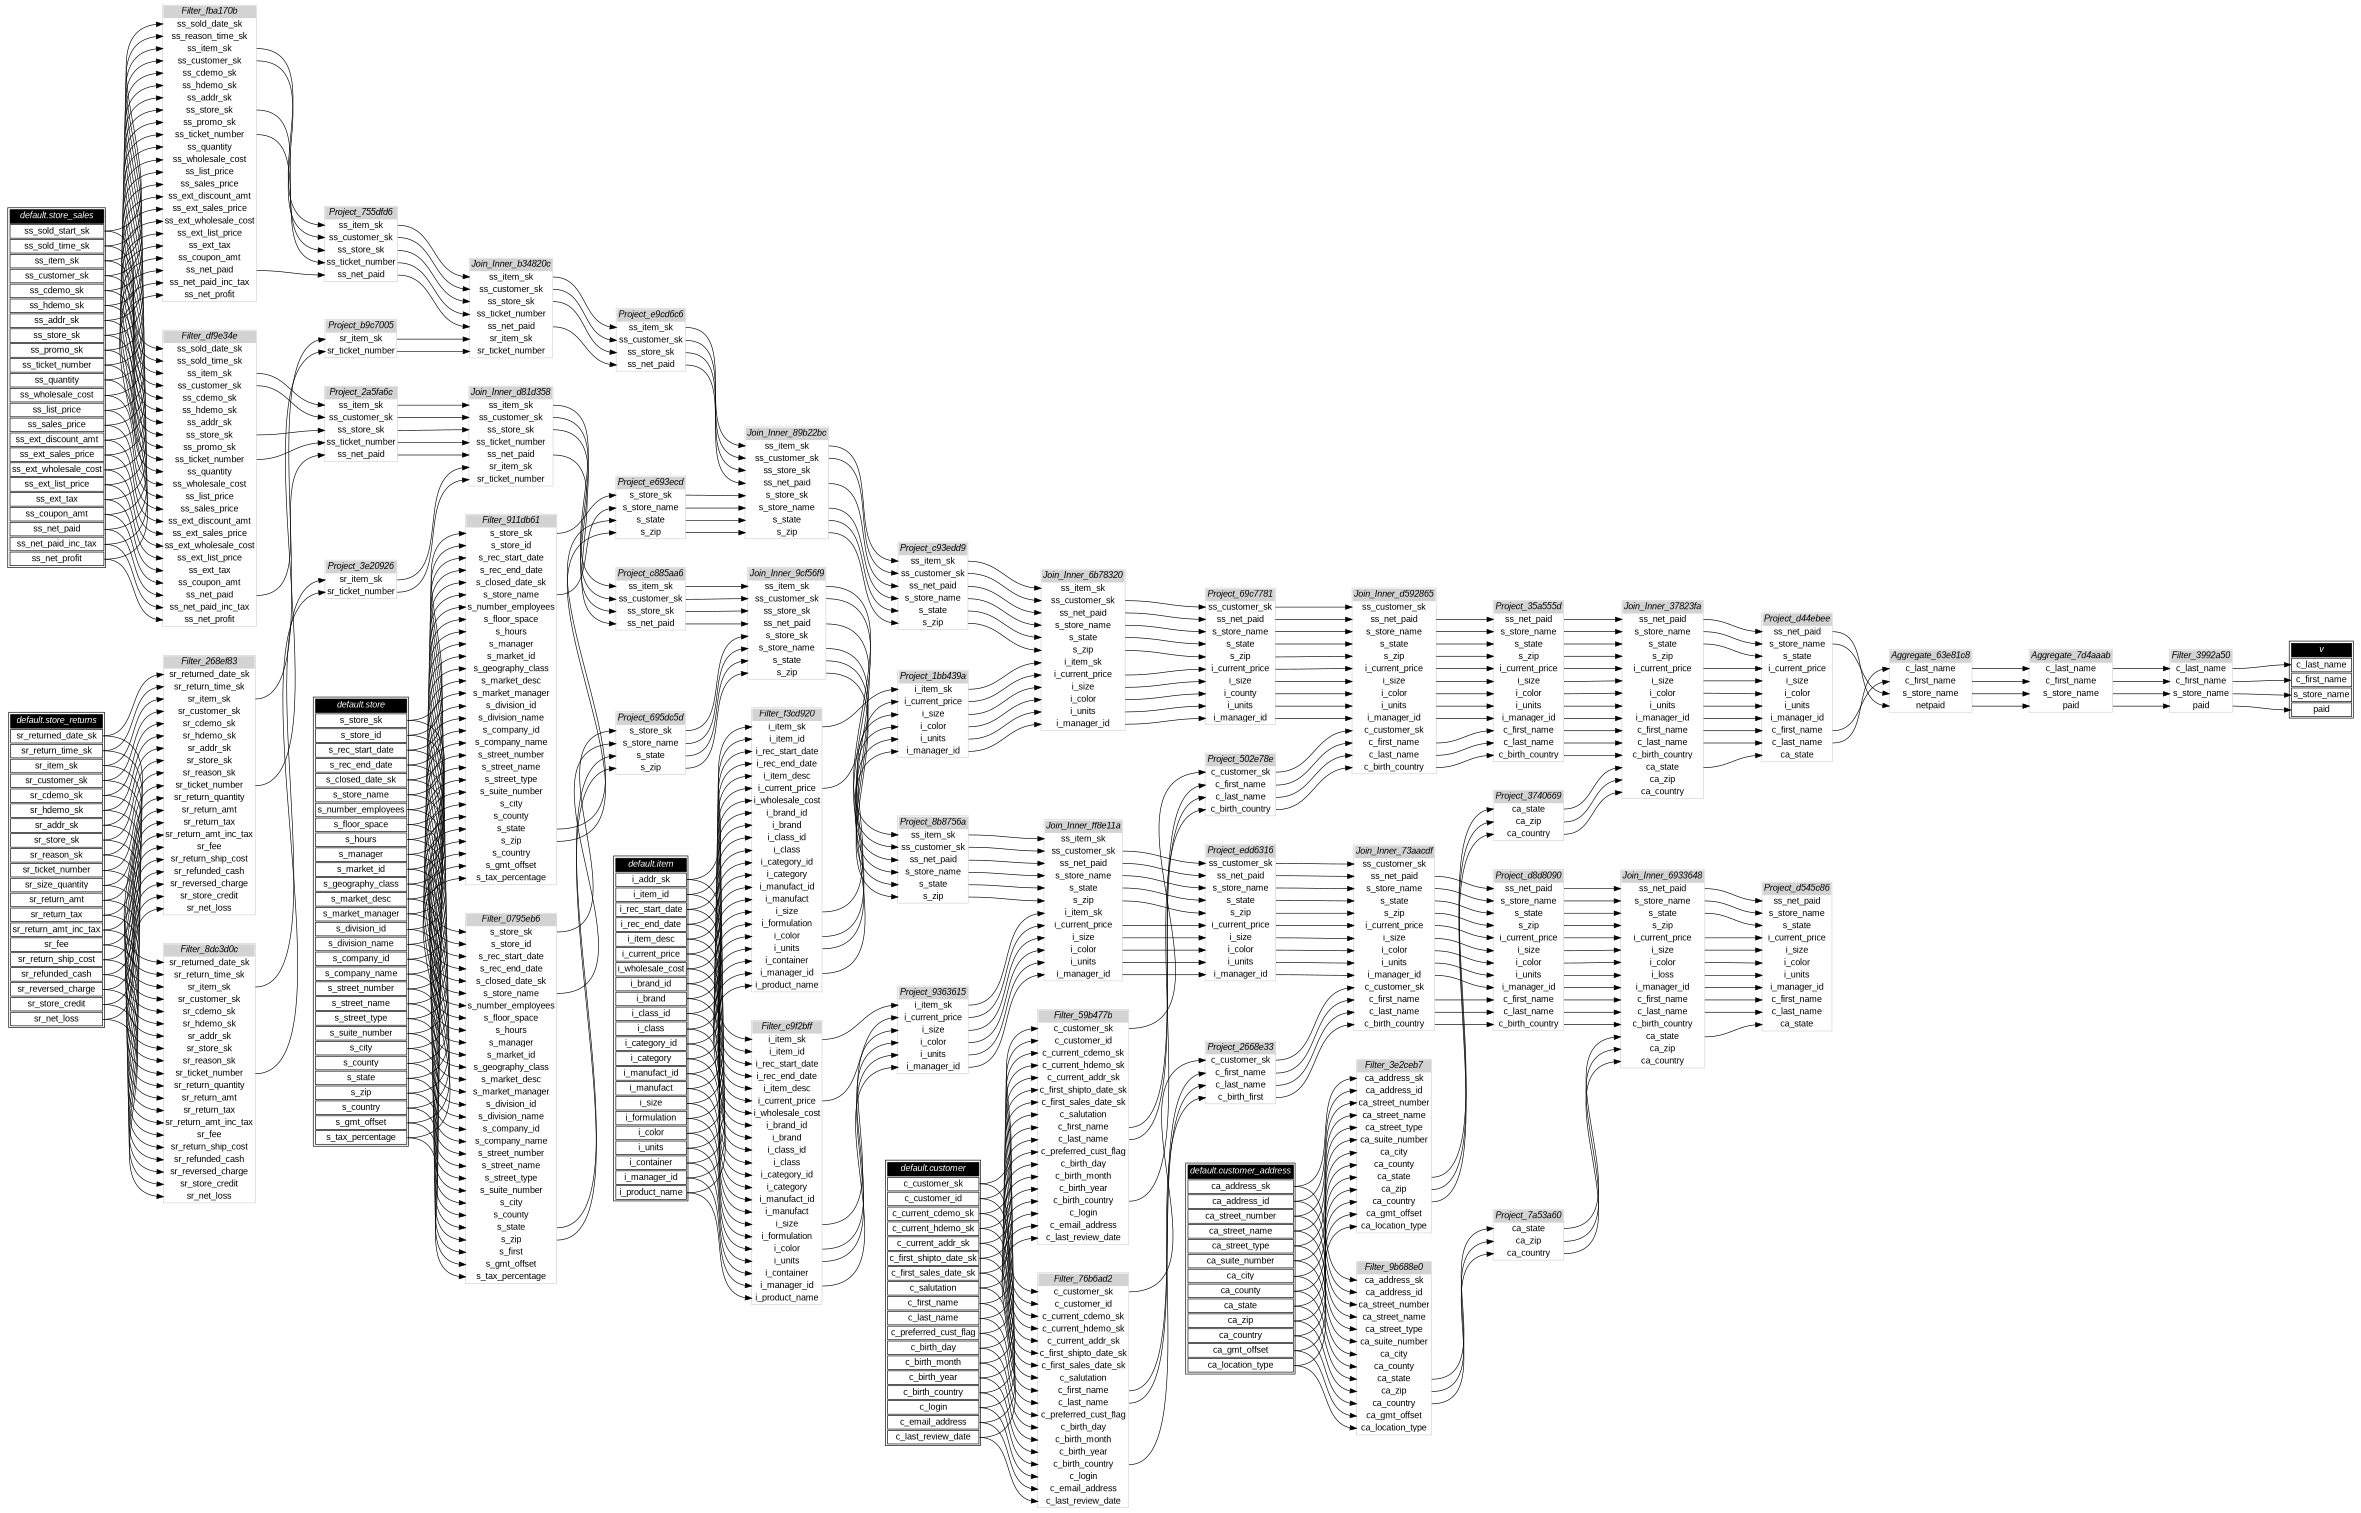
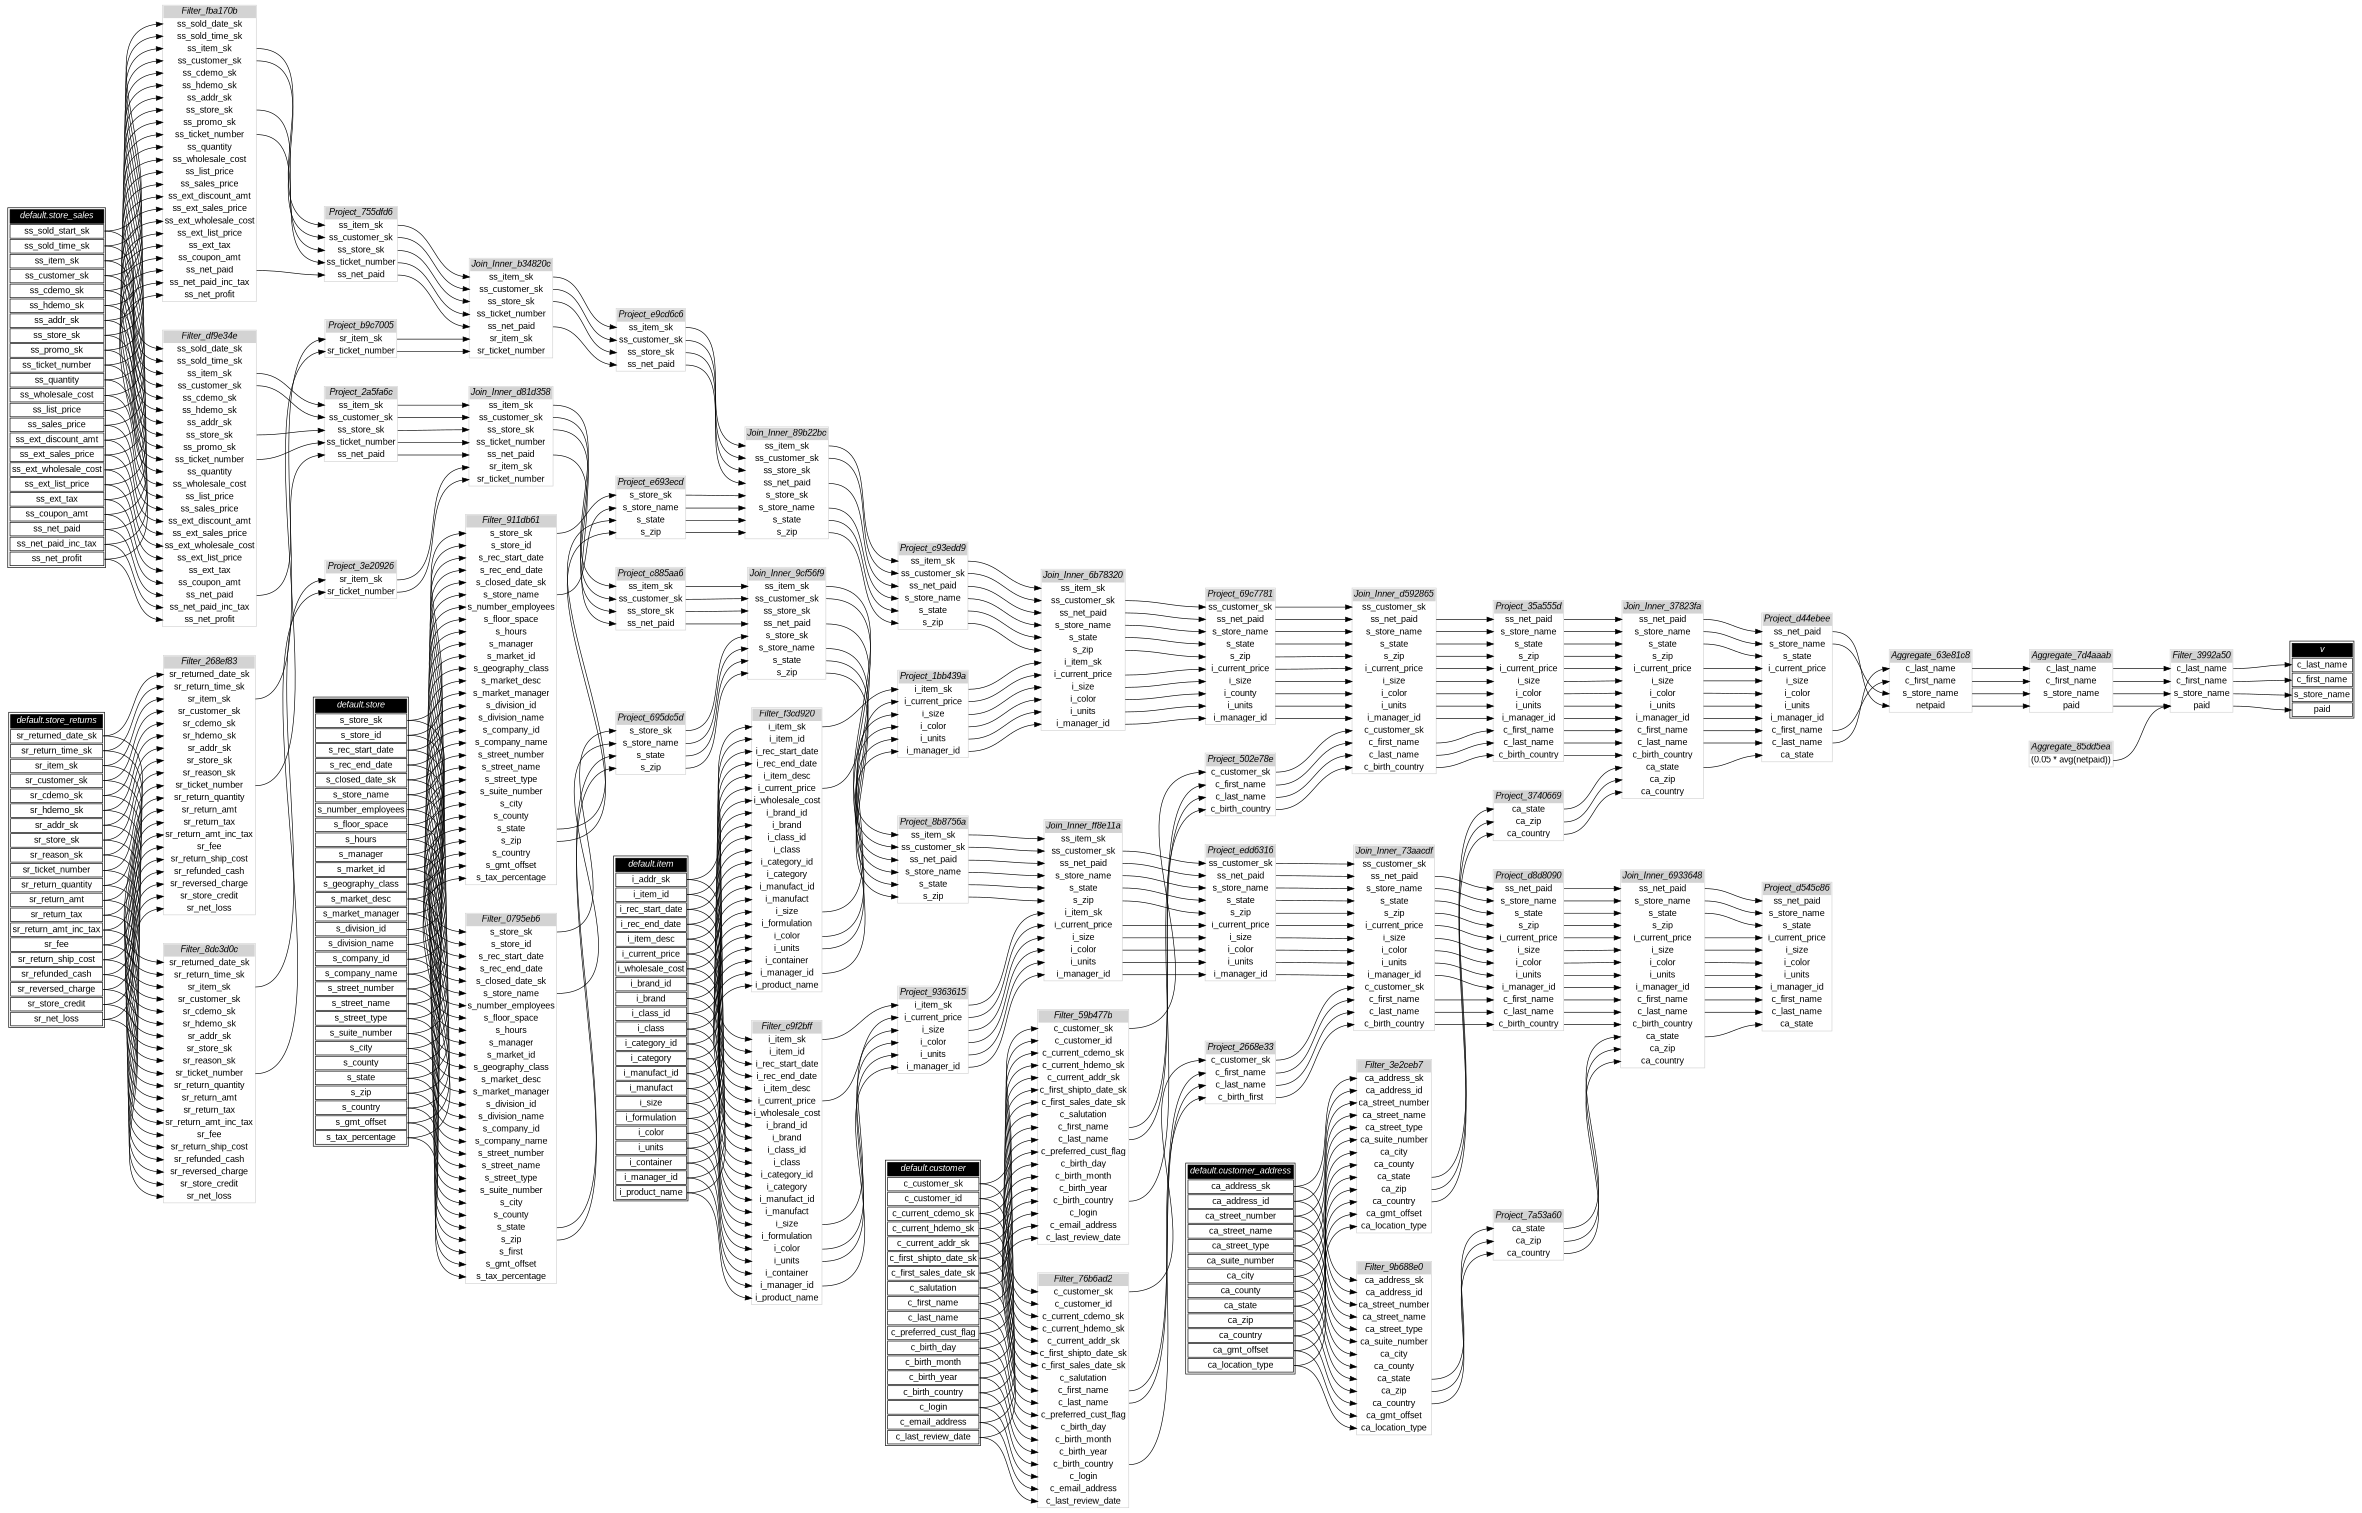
node "Filter_fba170b": text "ss_reason_time_sk" -> "ss_sold_time_sk"
node "Aggregate_85dd5ea": added
node "default.store_returns": text "sr_size_quantity" -> "sr_return_quantity"
node "Join_Inner_6933648": text "i_loss" -> "i_units"
